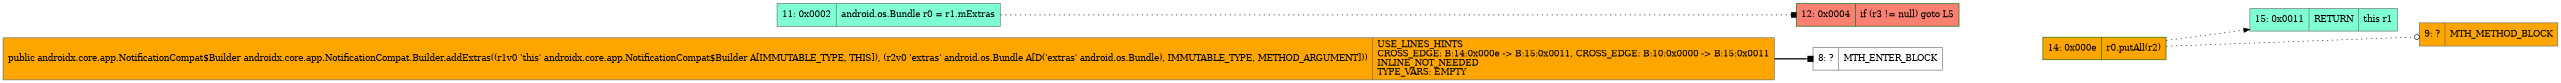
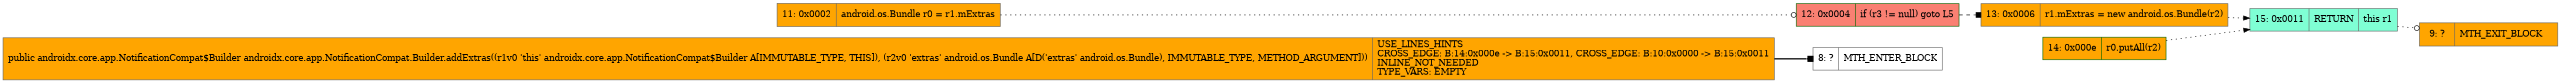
node "11: 0x0002": fillcolor aquamarine -> orange
edge "11: 0x0002" -> "12: 0x0004": arrowhead box -> odot
node "13: 0x0006": added
node "9: ?": text "MTH_METHOD_BLOCK" -> "MTH_EXIT_BLOCK"
edge "14: 0x000e" -> "9: ?": now "15: 0x0011" -> "9: ?"
